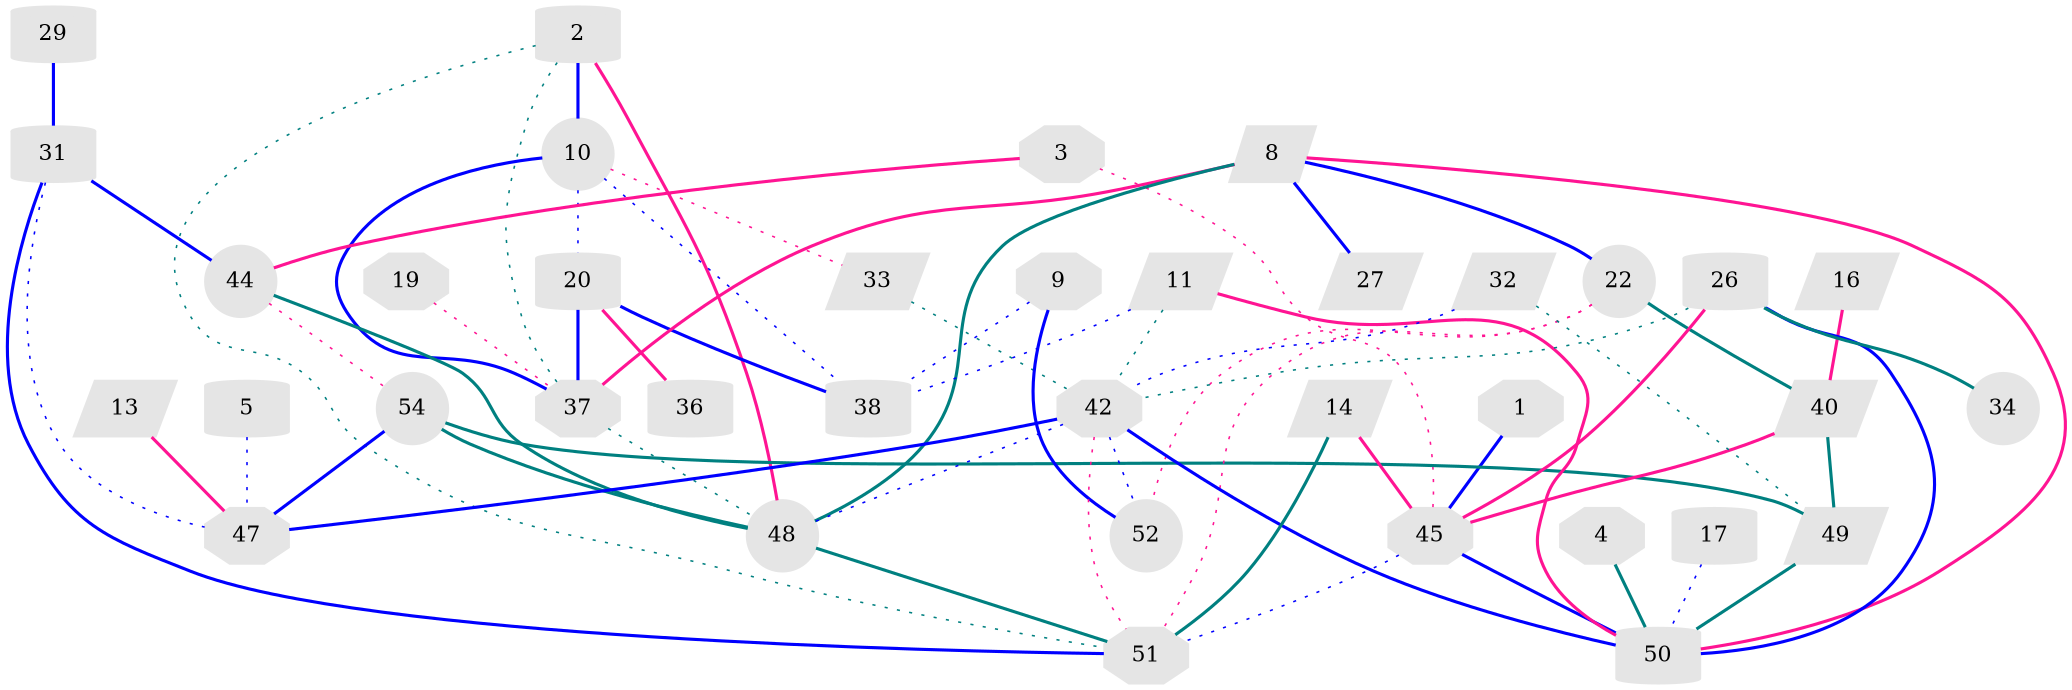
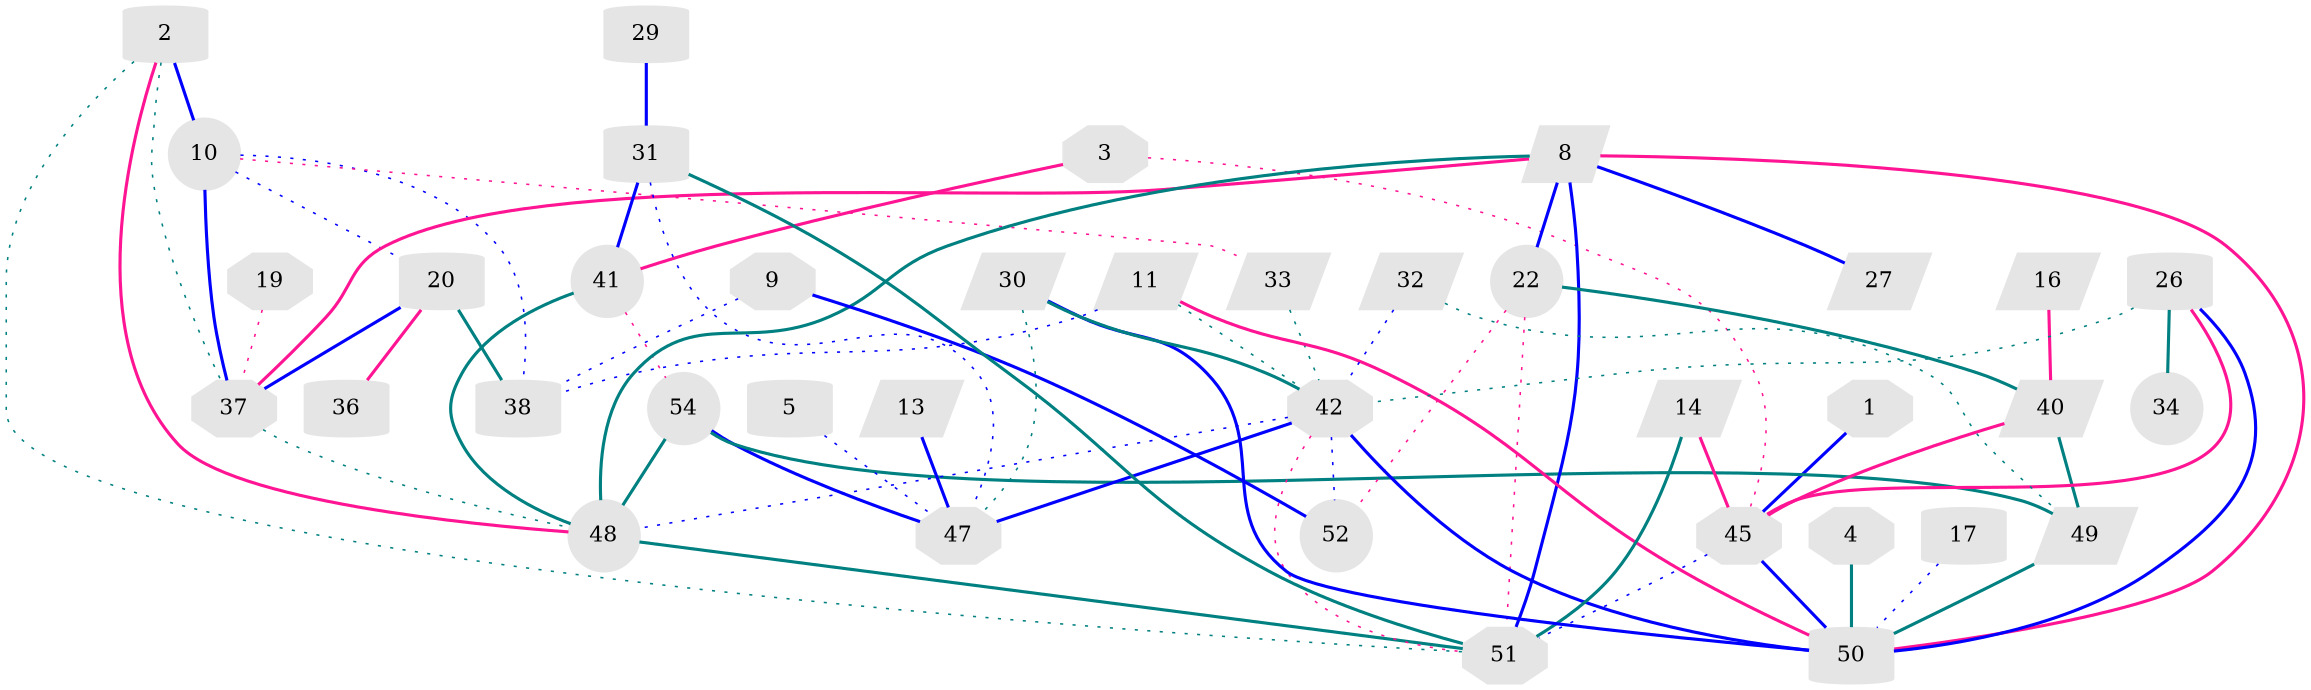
node "44": label "44" -> "41"
node "30": added
edge "20" -- "38": color blue -> teal
edge "8" -- "51": added
edge "13" -- "47": color deeppink -> blue
edge "31" -- "51": color blue -> teal
